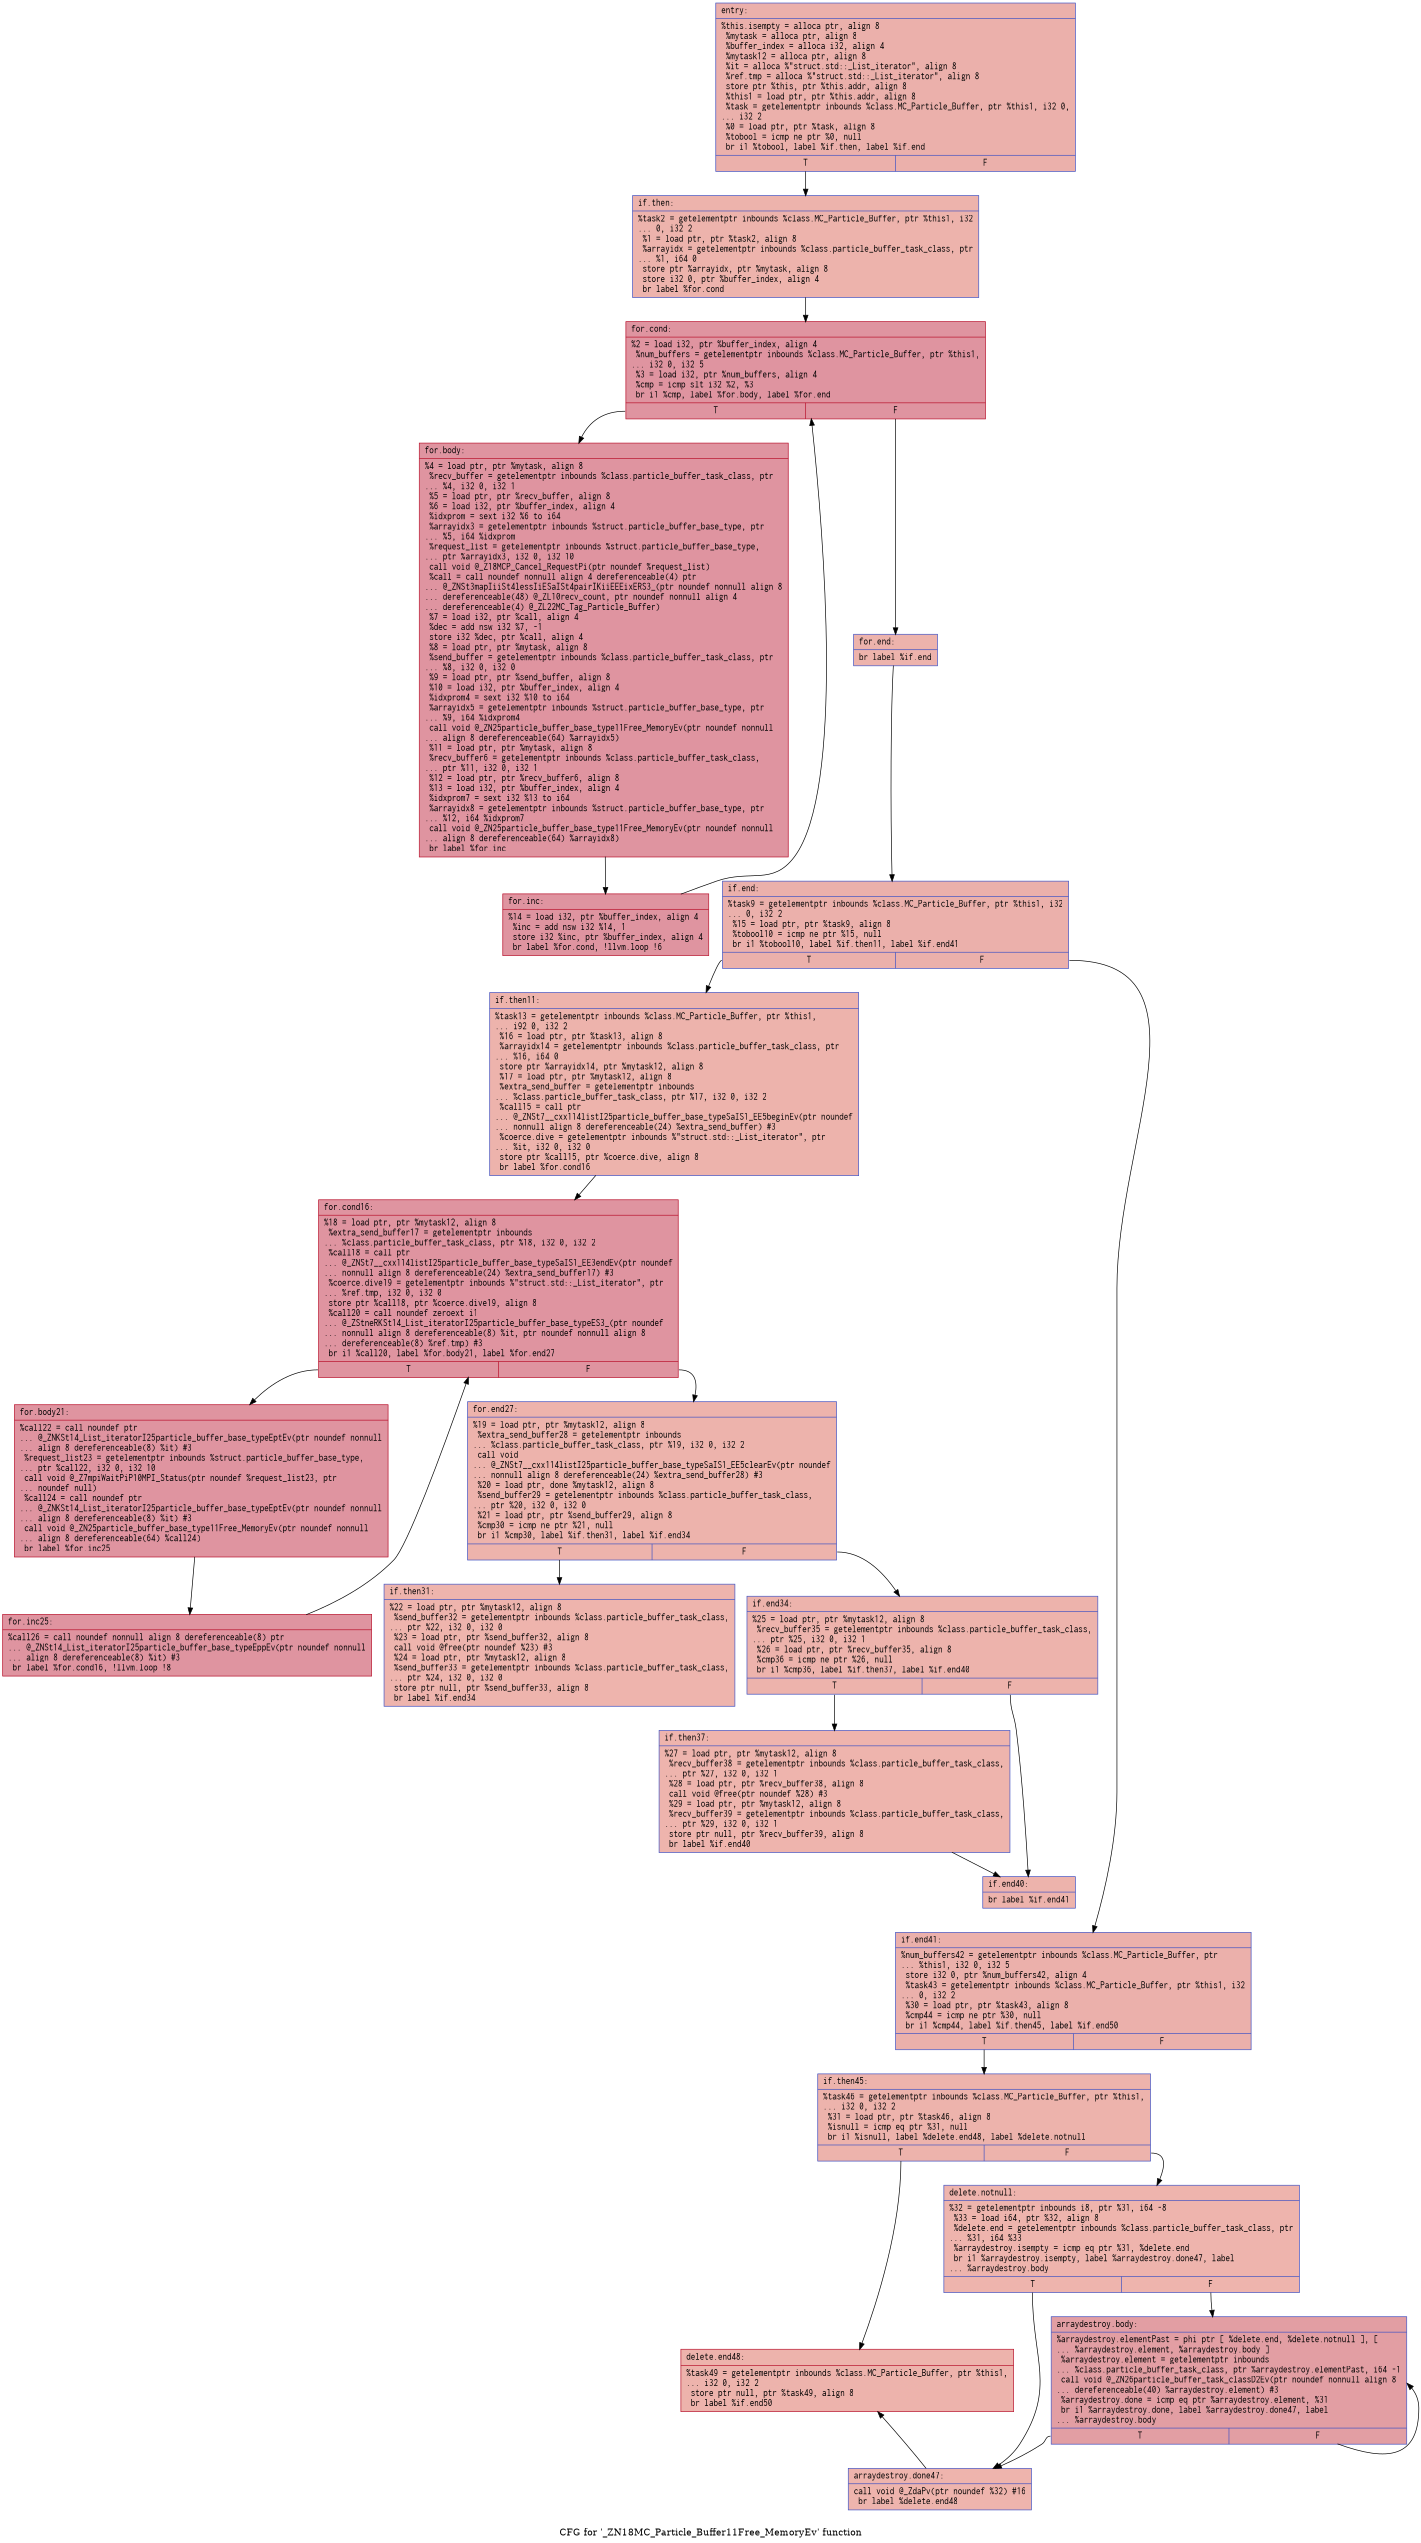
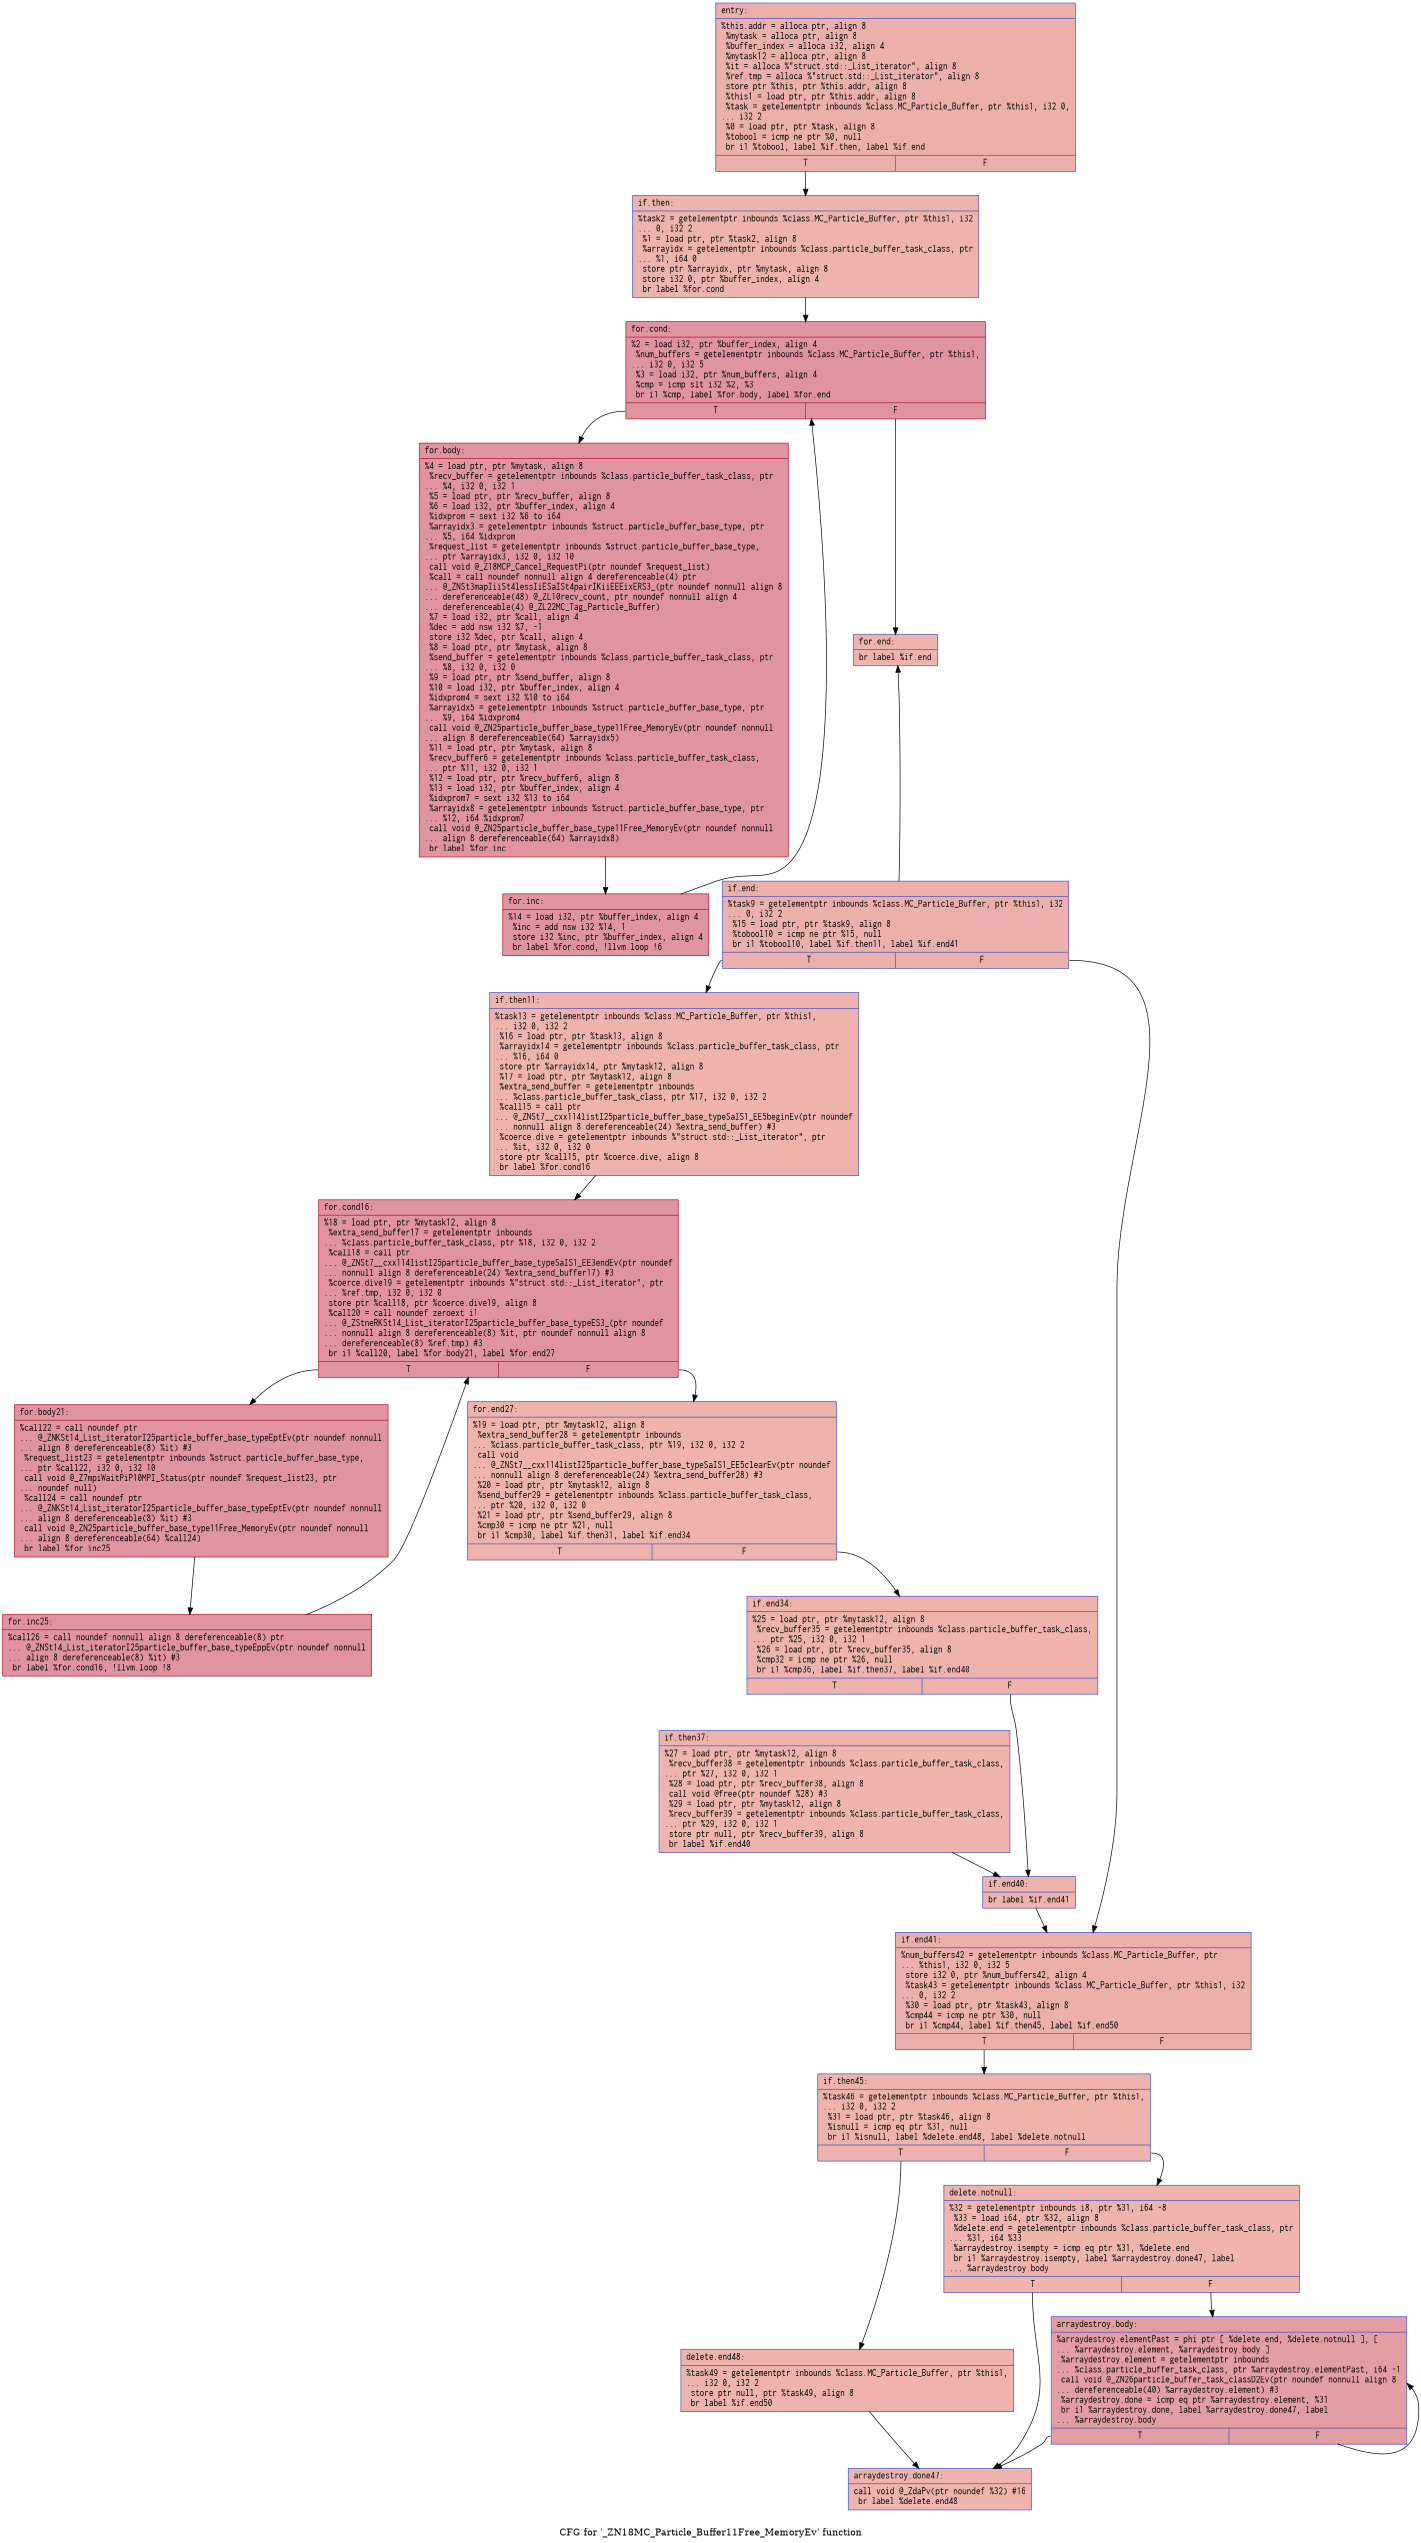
node "entry:": text "%this.isempty = alloca ptr, align 8" -> "%this.addr = alloca ptr, align 8"
edge "for.end:" -> "if.end:": reversed
node "if.then11:": text "... i92 0, i32 2" -> "... i32 0, i32 2"
node "for.end27:": text "%20 = load ptr, done %mytask12, align 8" -> "%20 = load ptr, ptr %mytask12, align 8"
node "if.then31:": removed
node "if.end34:": text "%cmp36 = icmp ne ptr %26, null" -> "%cmp32 = icmp ne ptr %26, null"
edge "if.end34:" -> "if.then37:": removed
edge "if.end40:" -> "if.end41:": added
node "delete.end48:": color #b70d28ff -> #3d50c3ff
edge "arraydestroy.done47:" -> "delete.end48:": reversed
